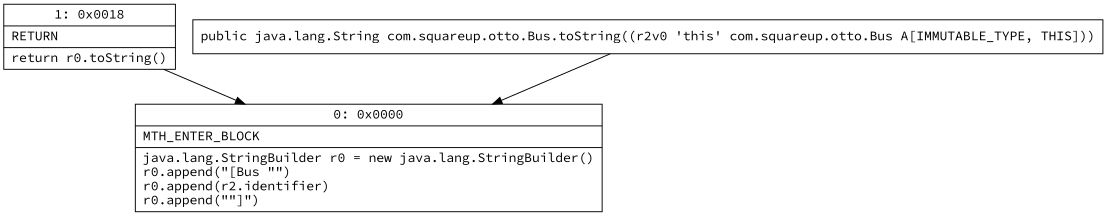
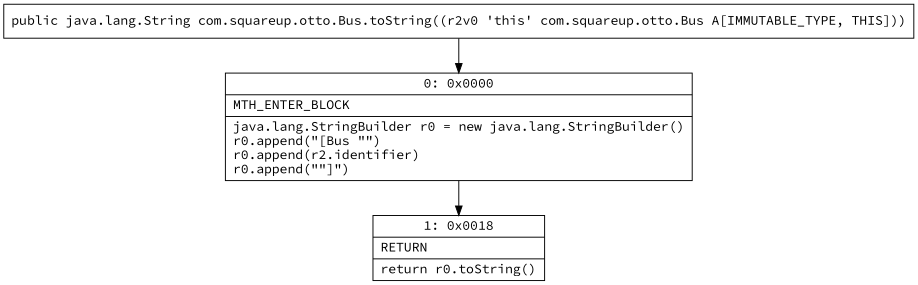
edge "1: 0x0018" -> "0: 0x0000": reversed
